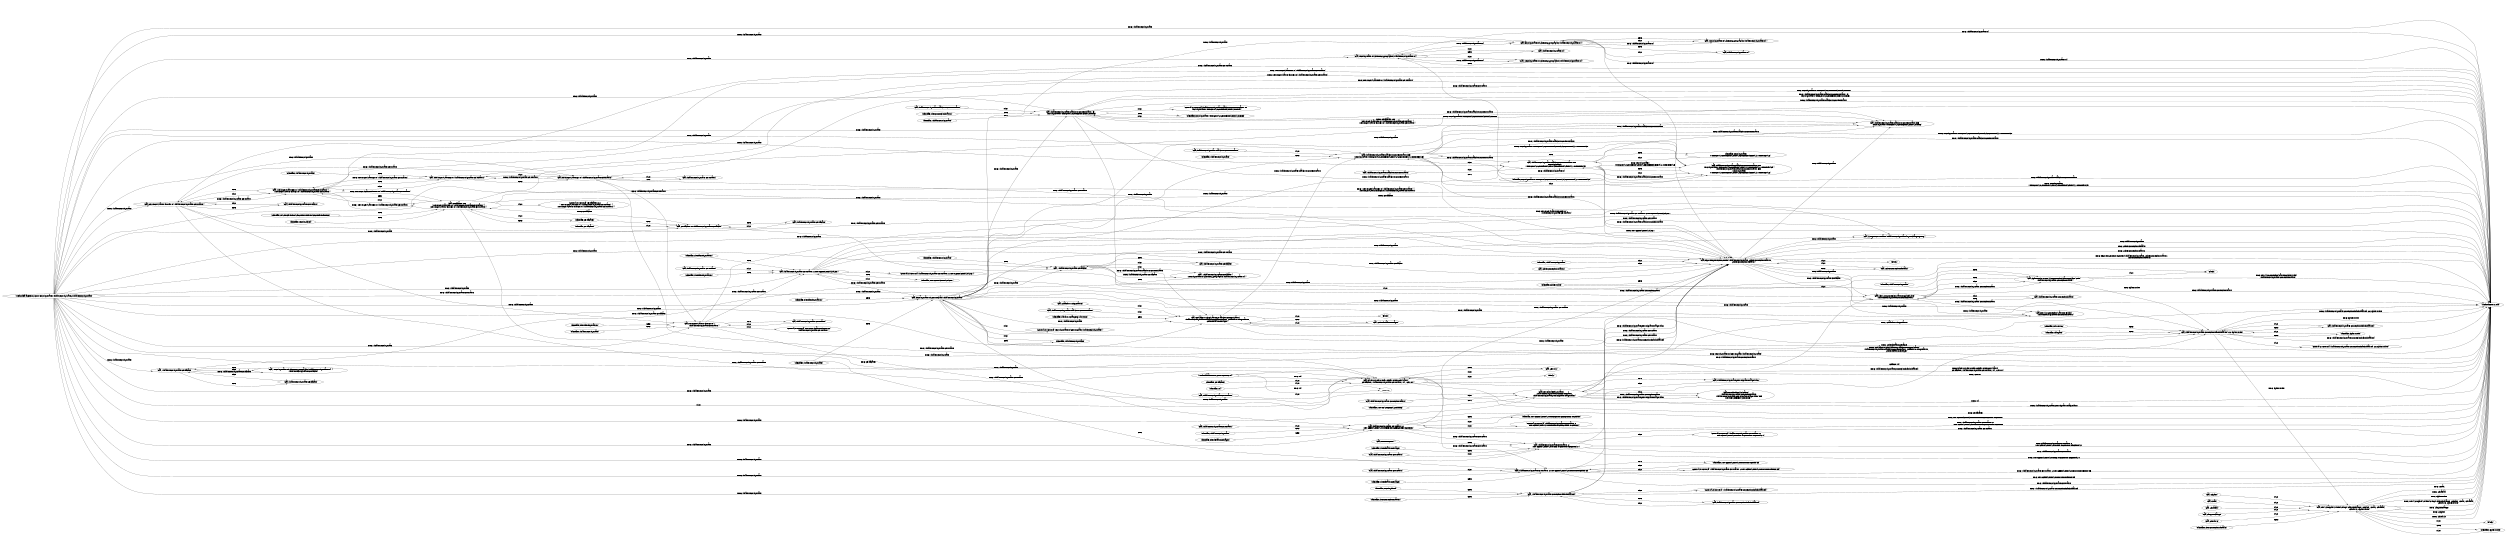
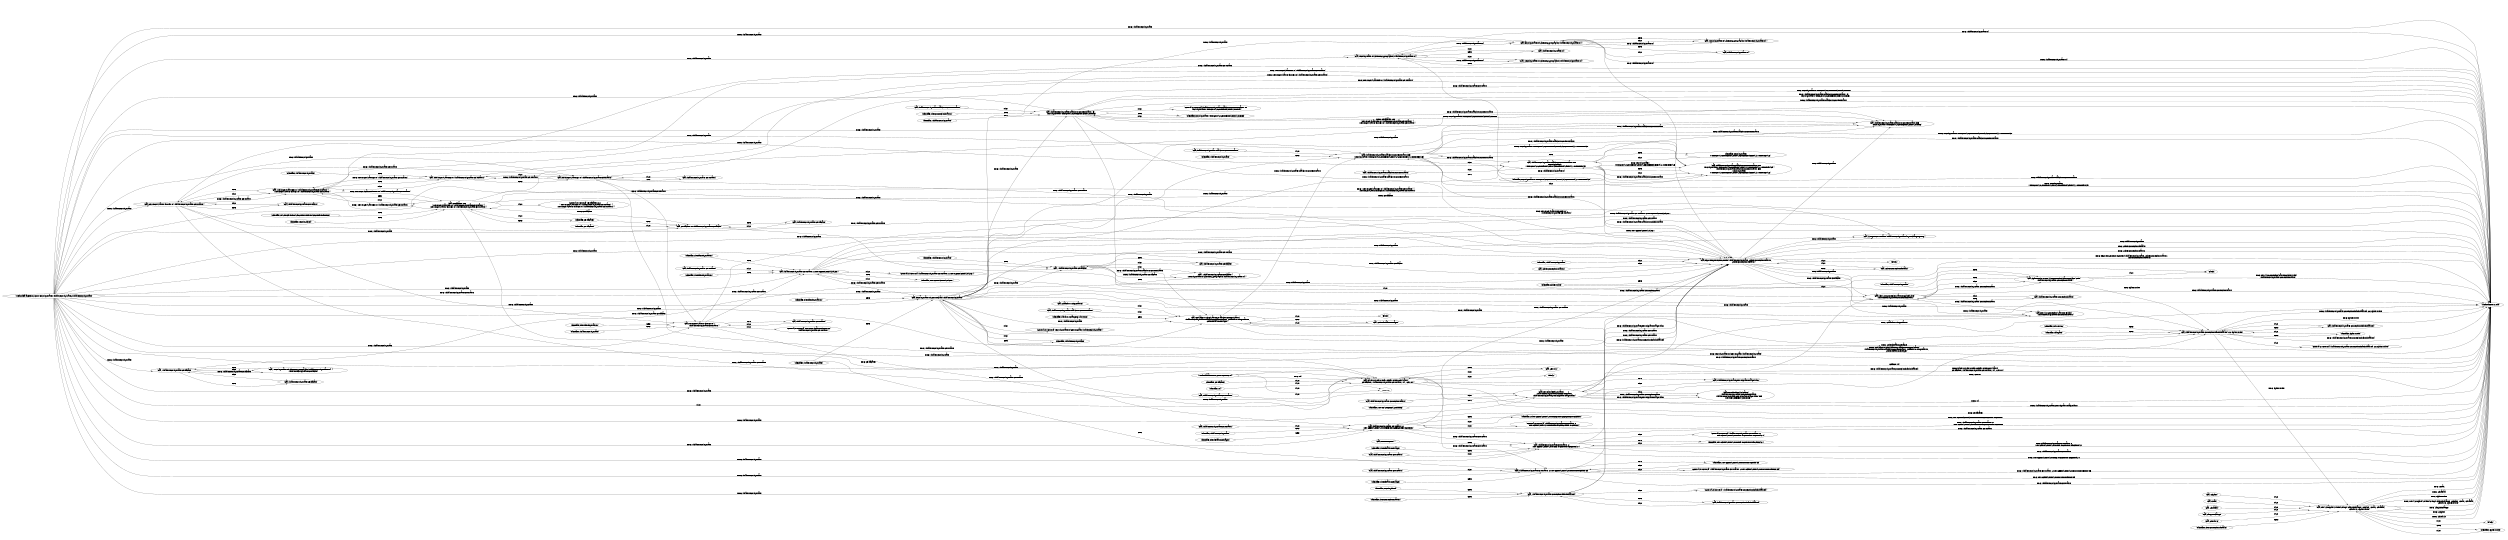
edge "(MethodParameterIn,const GURL& url)" -> "1000100": label "DDG: url" -> "AST: "
node "(Identifier,net::CERT_STATUS_UNABLE_TO_CHECK_REVOCATION)": label "(Identifier,net::CERT_STATUS_UNABLE_TO_CHECK_REVOCATION)" -> "(Identifier,suite::CERT_STATUS_UNABLE_TO_CHECK_REVOCATION)"
node "(Identifier,net::CERT_STATUS_NO_REVOCATION_MECHANISM)": added
edge "(Call,!visible_security_state.connection_info_initialized)" -> "(MethodReturn,void)": removed, label "DDG: !visible_security_state.connection_info_initialized"
